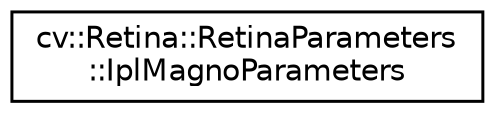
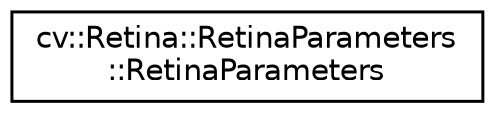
node "cv::Retina::RetinaParameters ::IplMagnoParameters": label "cv::Retina::RetinaParameters ::IplMagnoParameters" -> "cv::Retina::RetinaParameters ::RetinaParameters"
